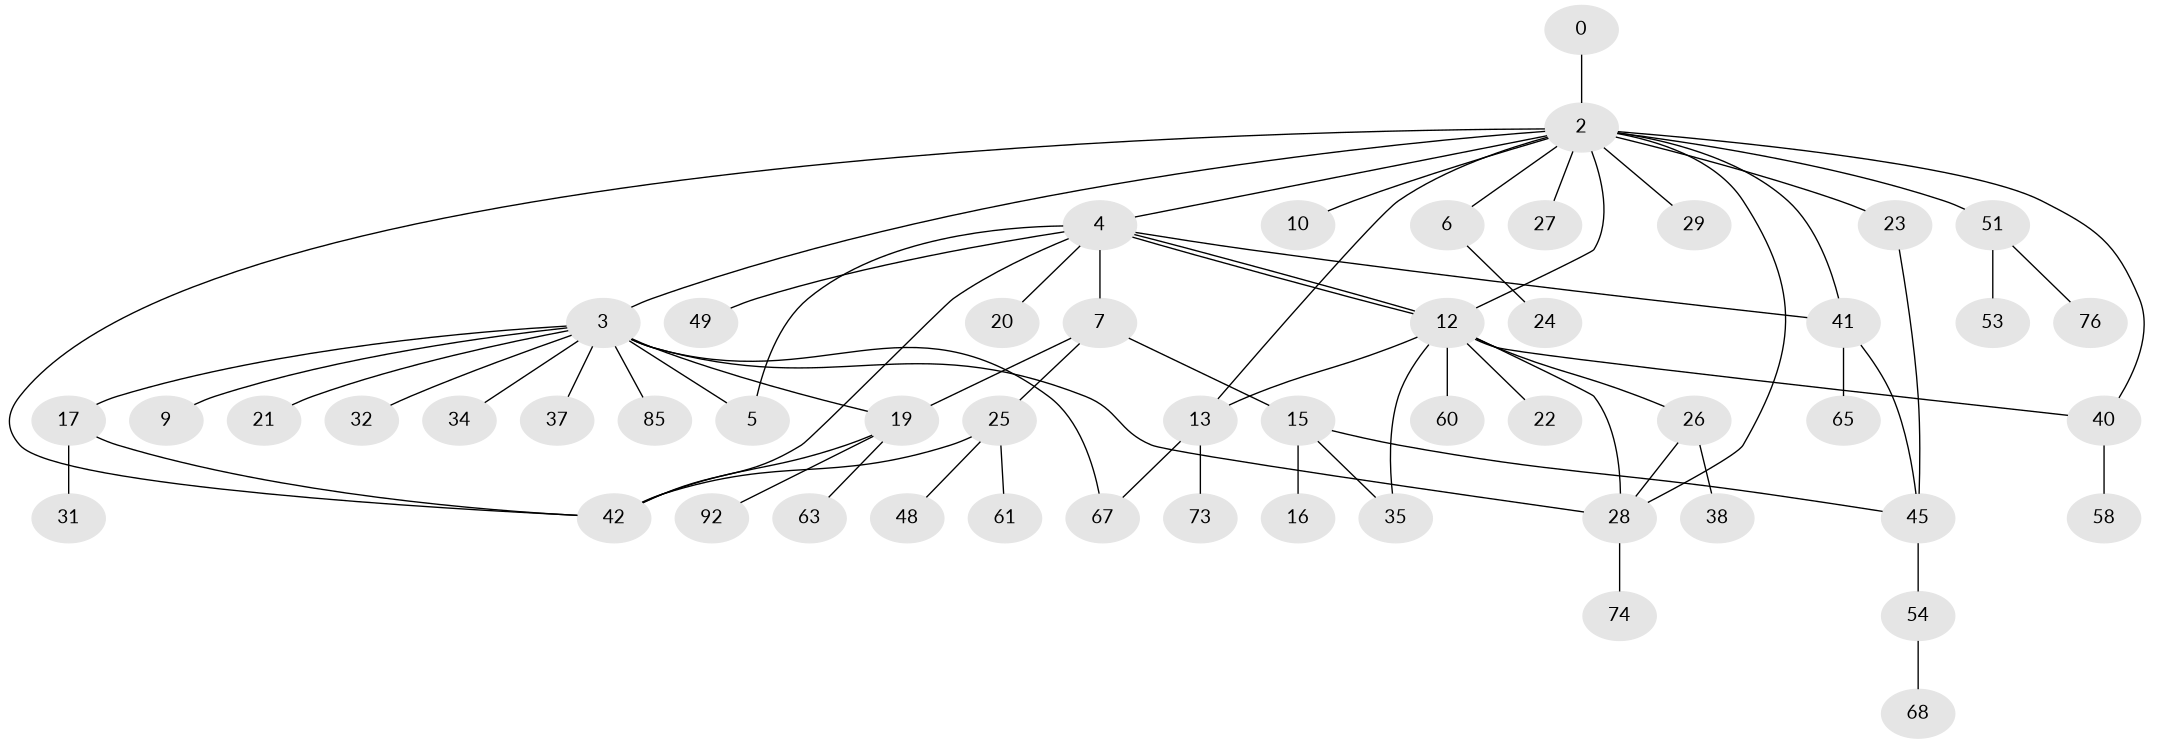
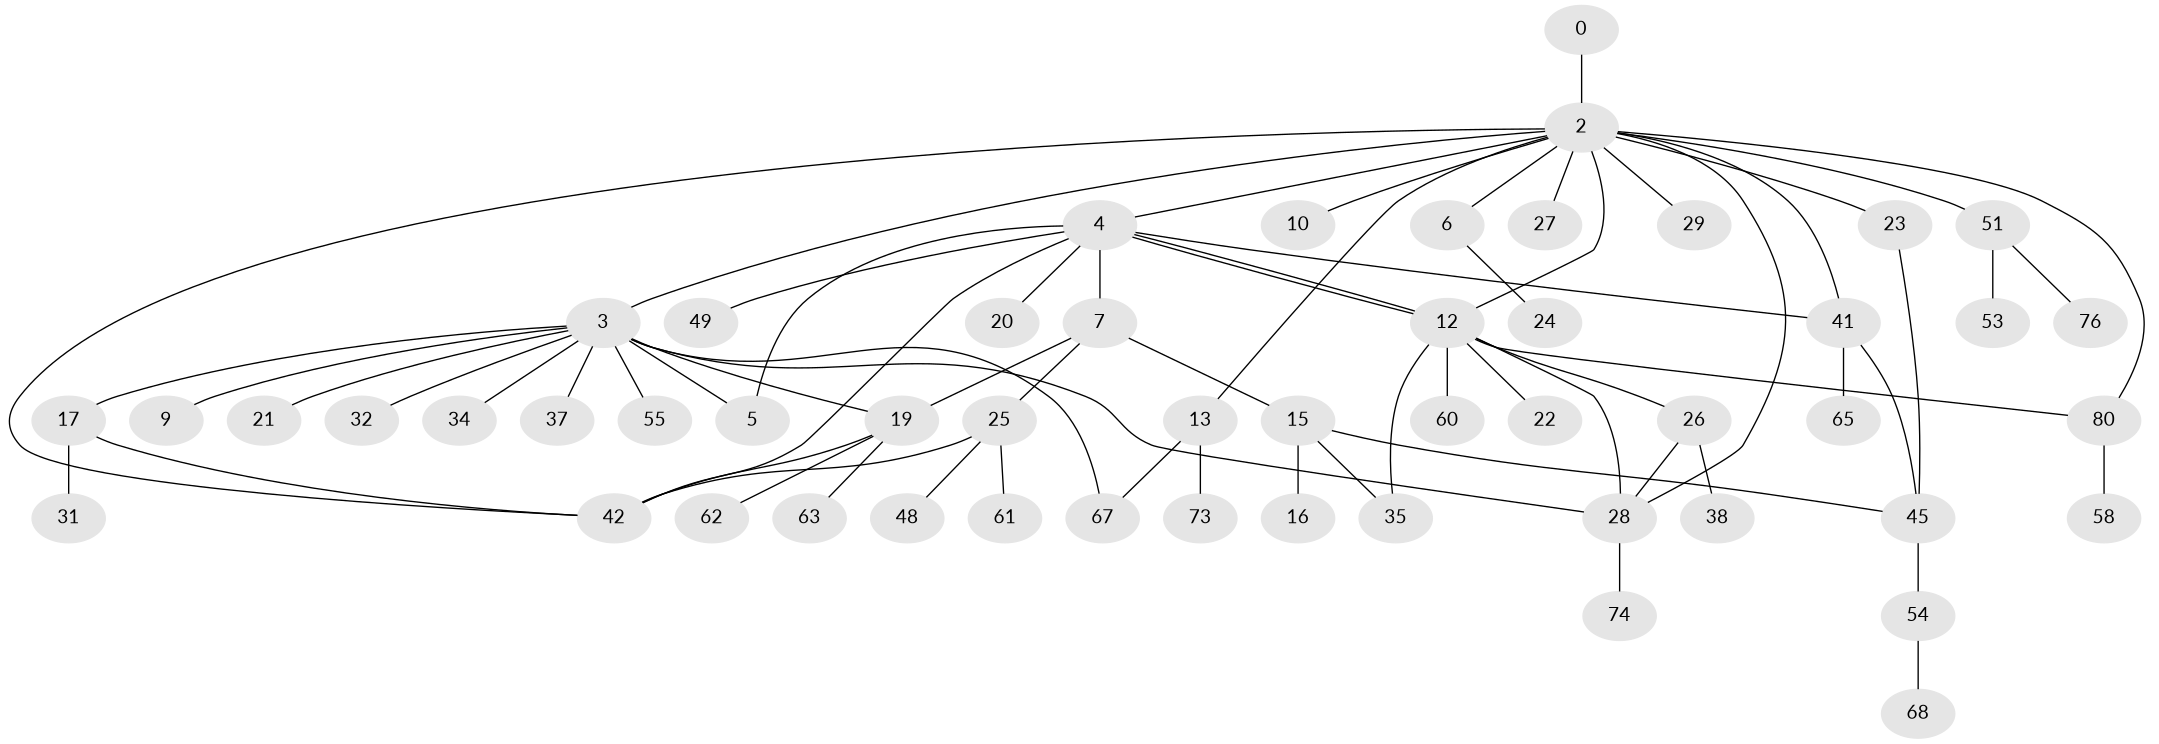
edge "12" -- "13": removed
node "85": label "85" -> "55"
node "40": label "40" -> "80"
node "92": label "92" -> "62"
